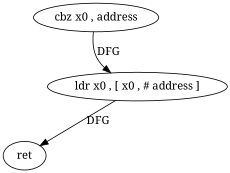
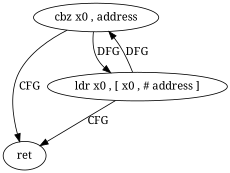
edge "ldr x0 , [ x0 , # address ]" -> "cbz x0 , address": added, label "DFG"
edge "cbz x0 , address" -> "ret": added, label "CFG"
edge "ldr x0 , [ x0 , # address ]" -> "ret": label "DFG" -> "CFG"
